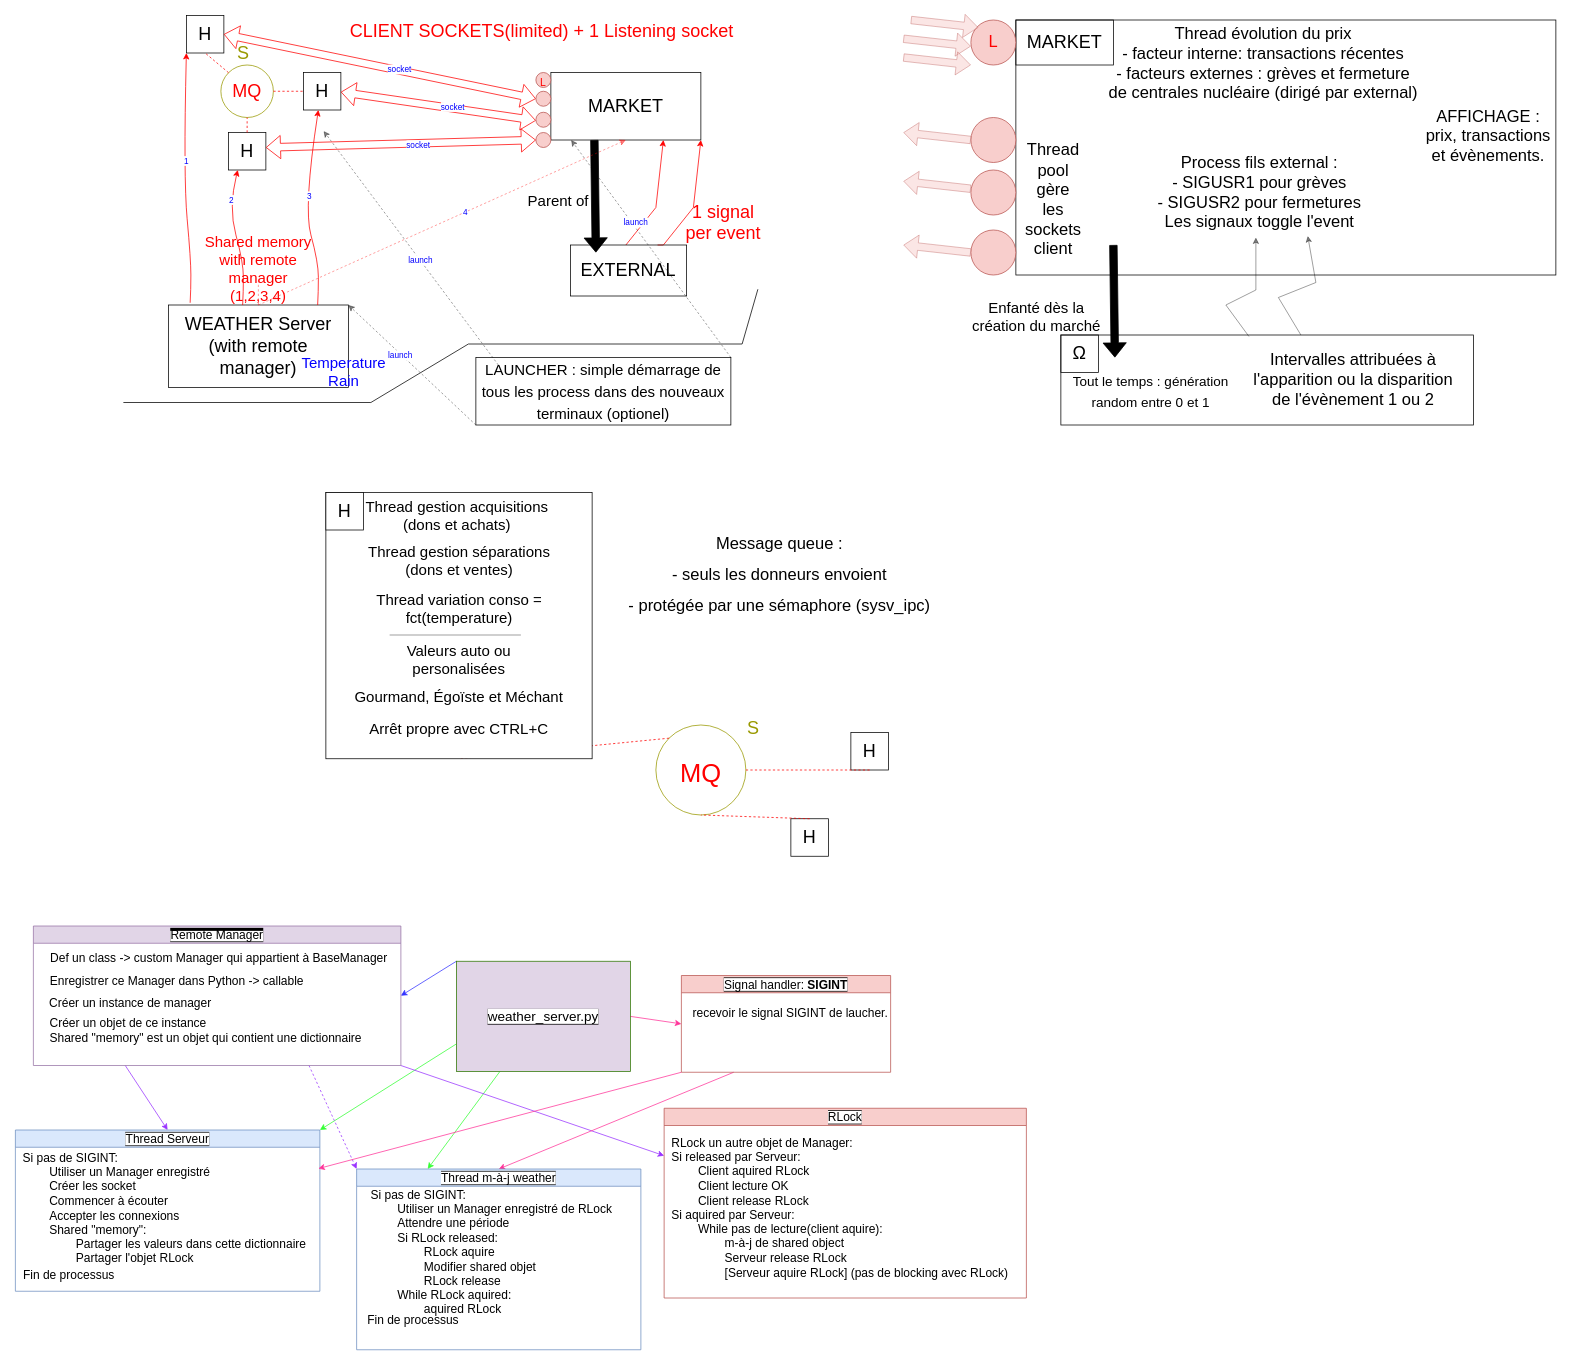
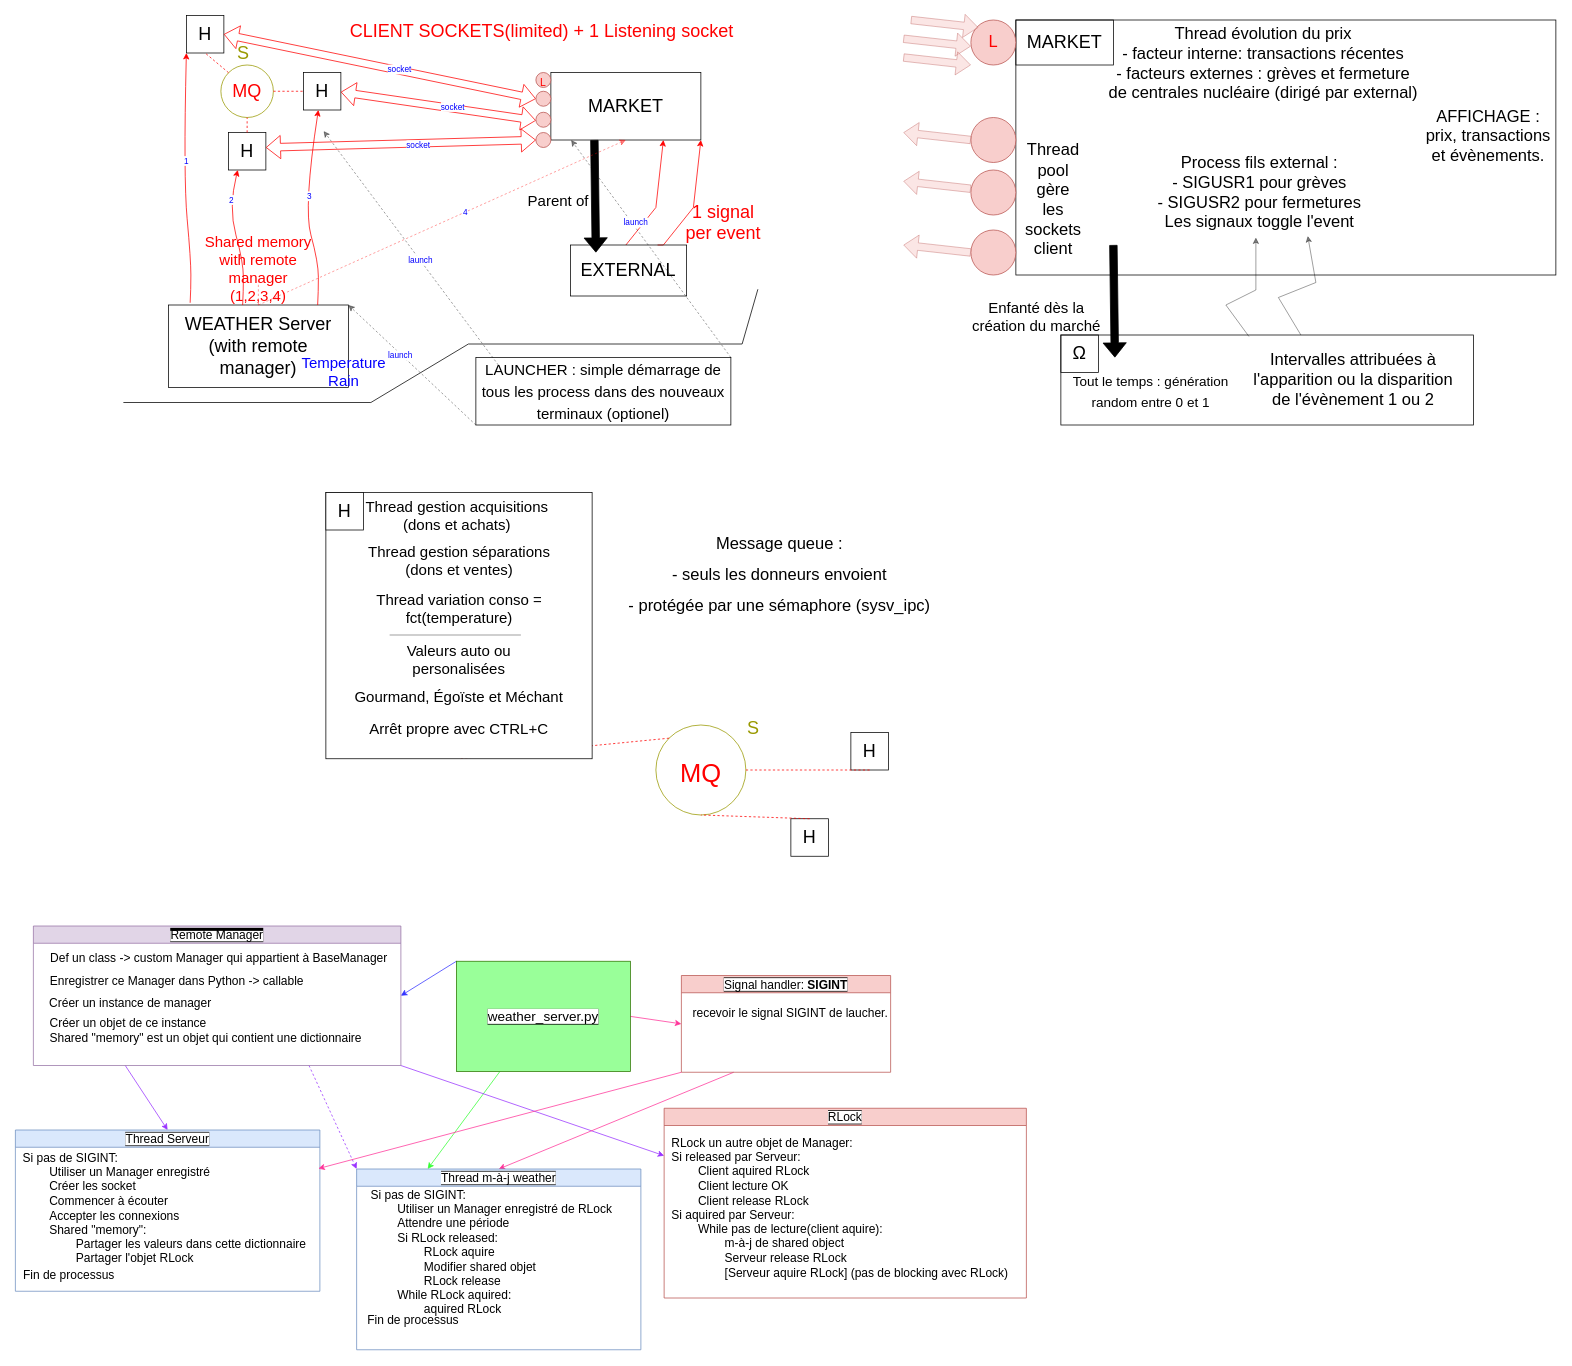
node "weather_server.py": fillcolor #e1d5e7 -> #99ff99
edge "weather_server.py" -> "Thread Serveur": removed
